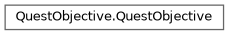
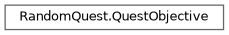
node "QuestObjective.QuestObjective": label "QuestObjective.QuestObjective" -> "RandomQuest.QuestObjective"
